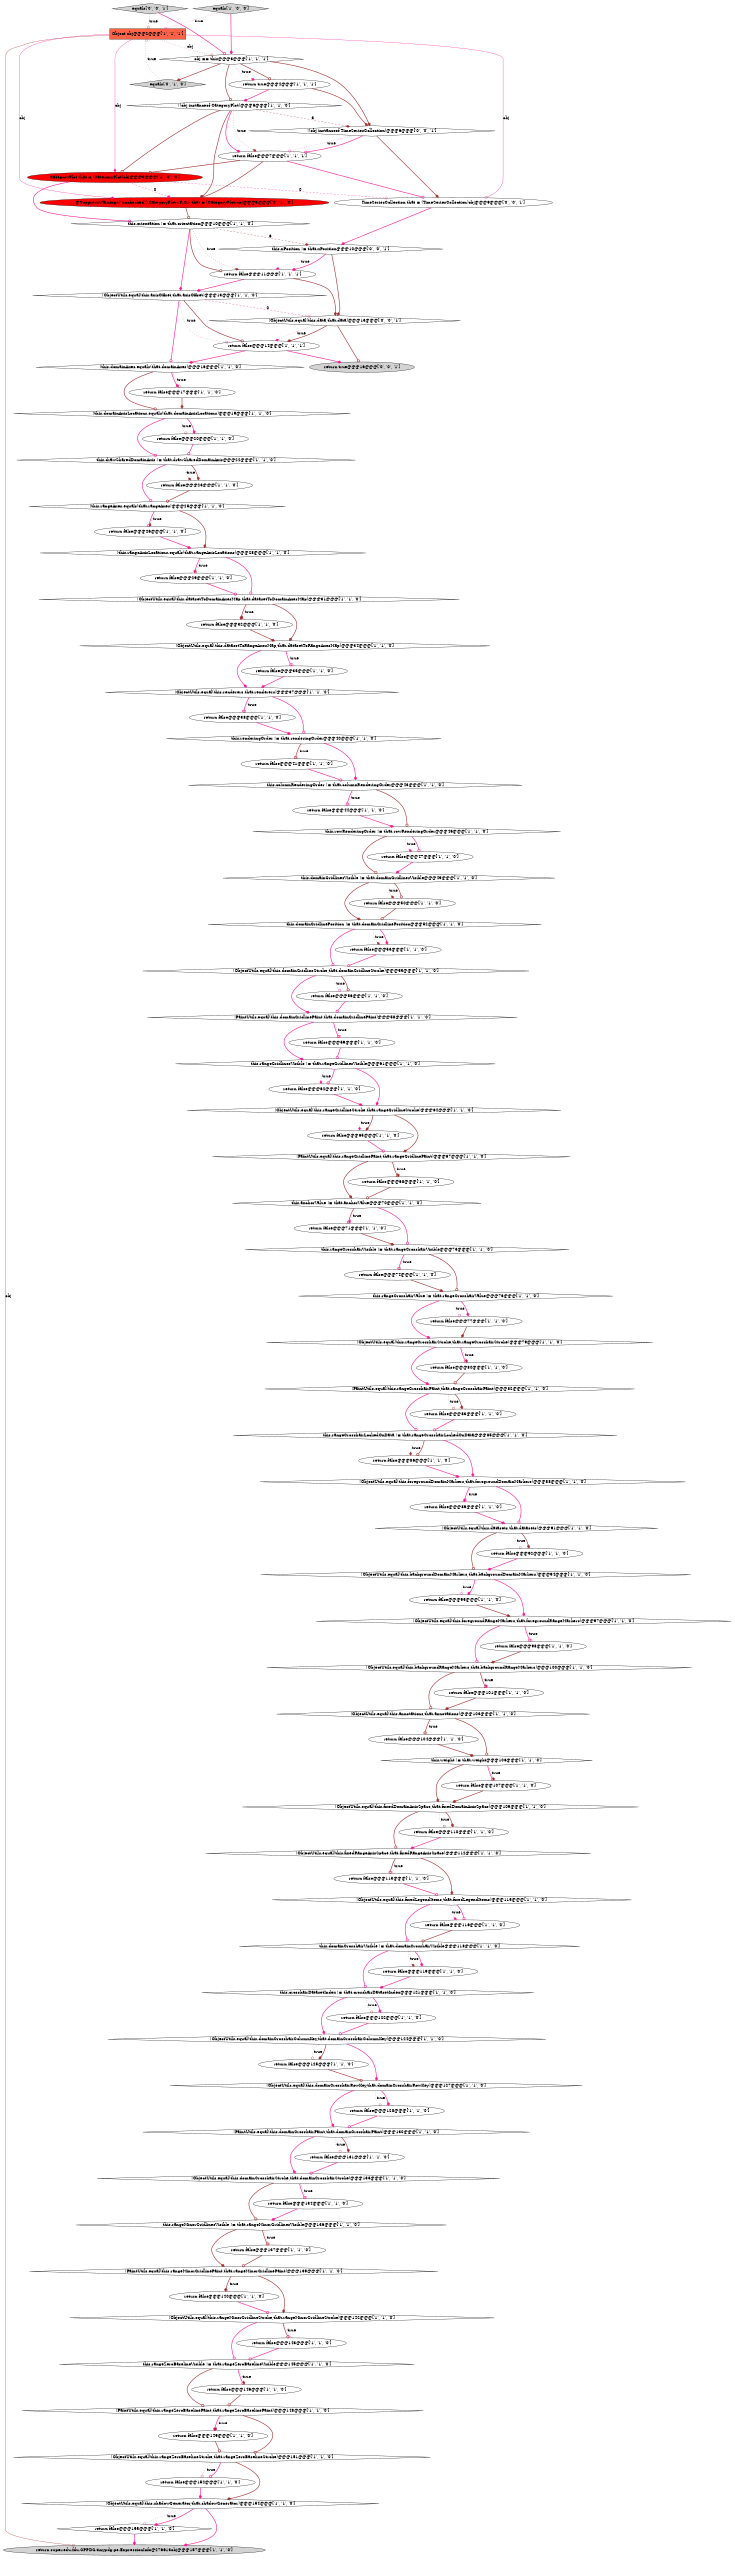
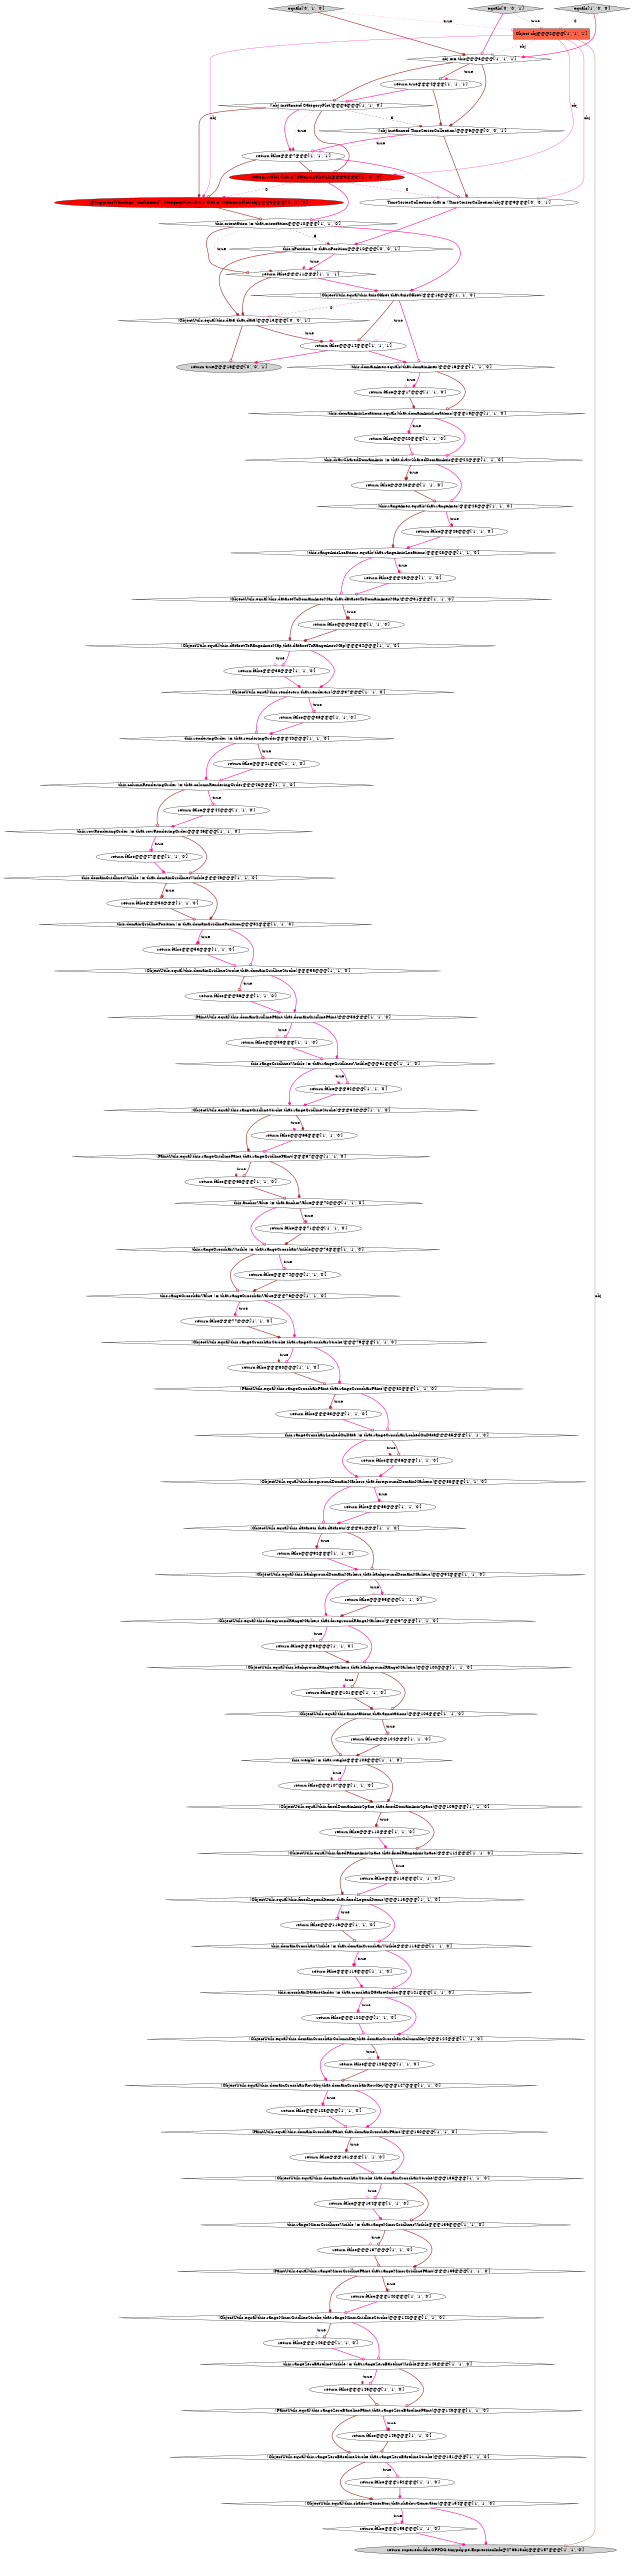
edge "equals['1', '0', '0']" -> "Object obj@@@2@@@['1', '1', '1']": label "true" -> "0"
edge "obj == this@@@3@@@['1', '1', '1']" -> "equals['0', '1', '0']": reversed
edge "return true@@@4@@@['1', '1', '1']" -> "!(obj instanceof CategoryPlot)@@@6@@@['1', '1', '0']": arrowhead diamond -> odot
node "return false@@@11@@@['1', '1', '1']": shape ellipse -> diamond
